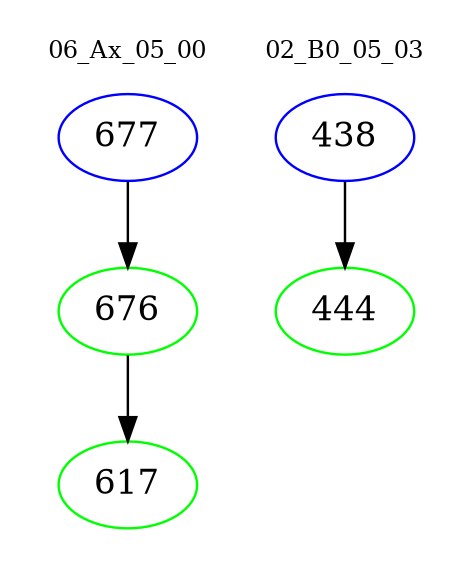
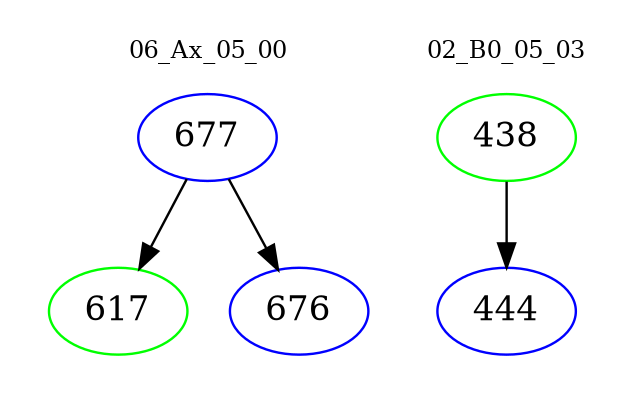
node "438": color blue -> green
node "676": color green -> blue
node "444": color green -> blue
edge "676" -> "617": now "677" -> "617"
